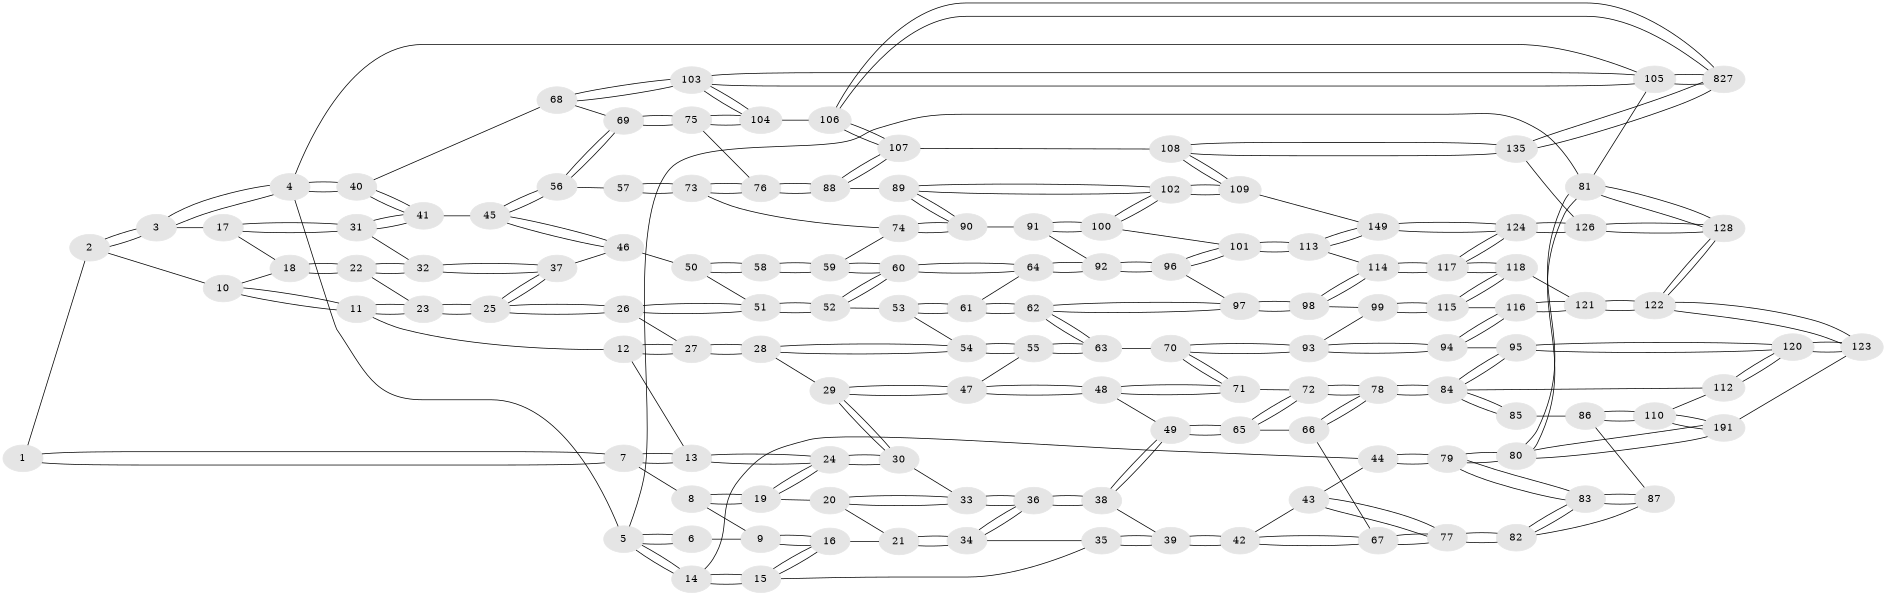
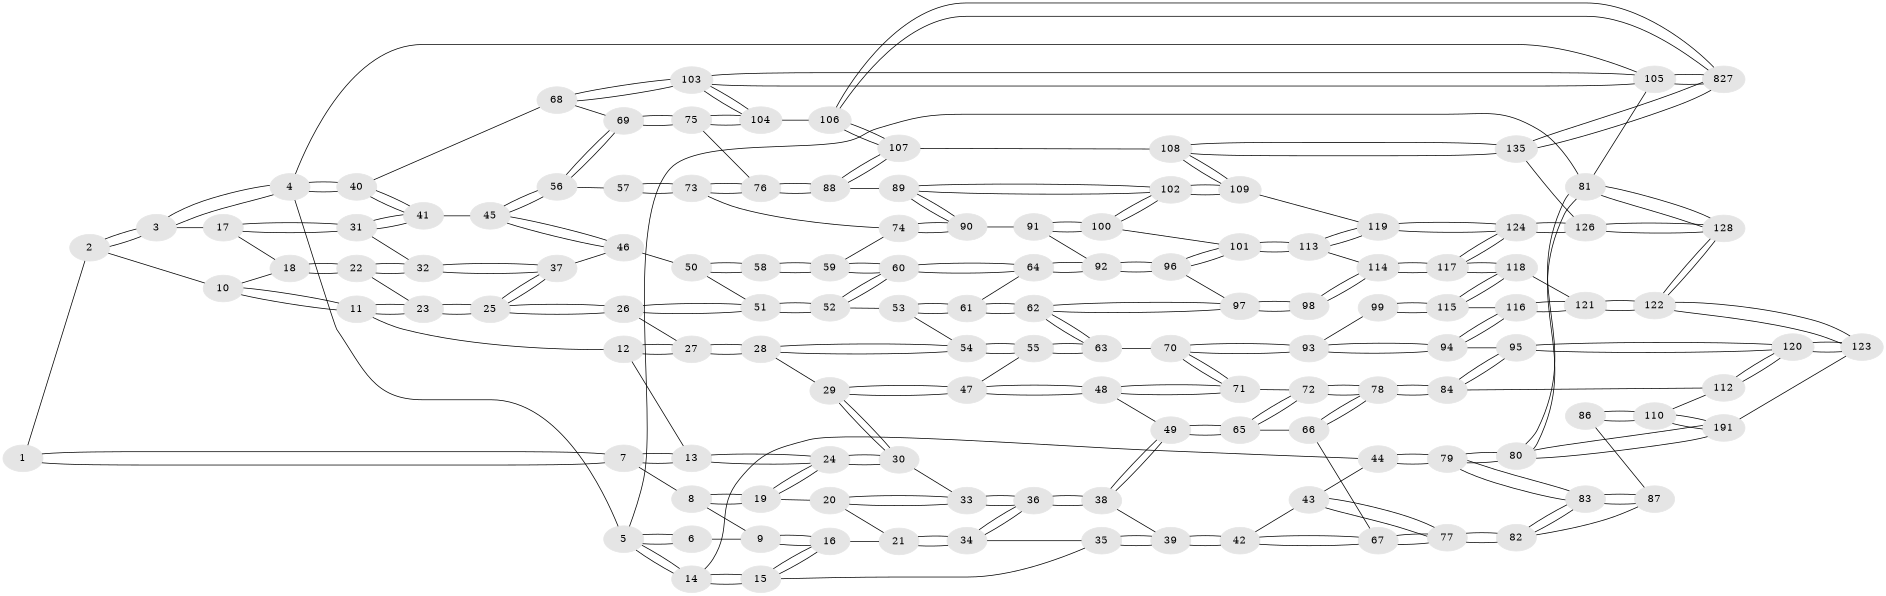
node "149": label "149" -> "119"
edge "98" -- "99": removed
node "85": removed
